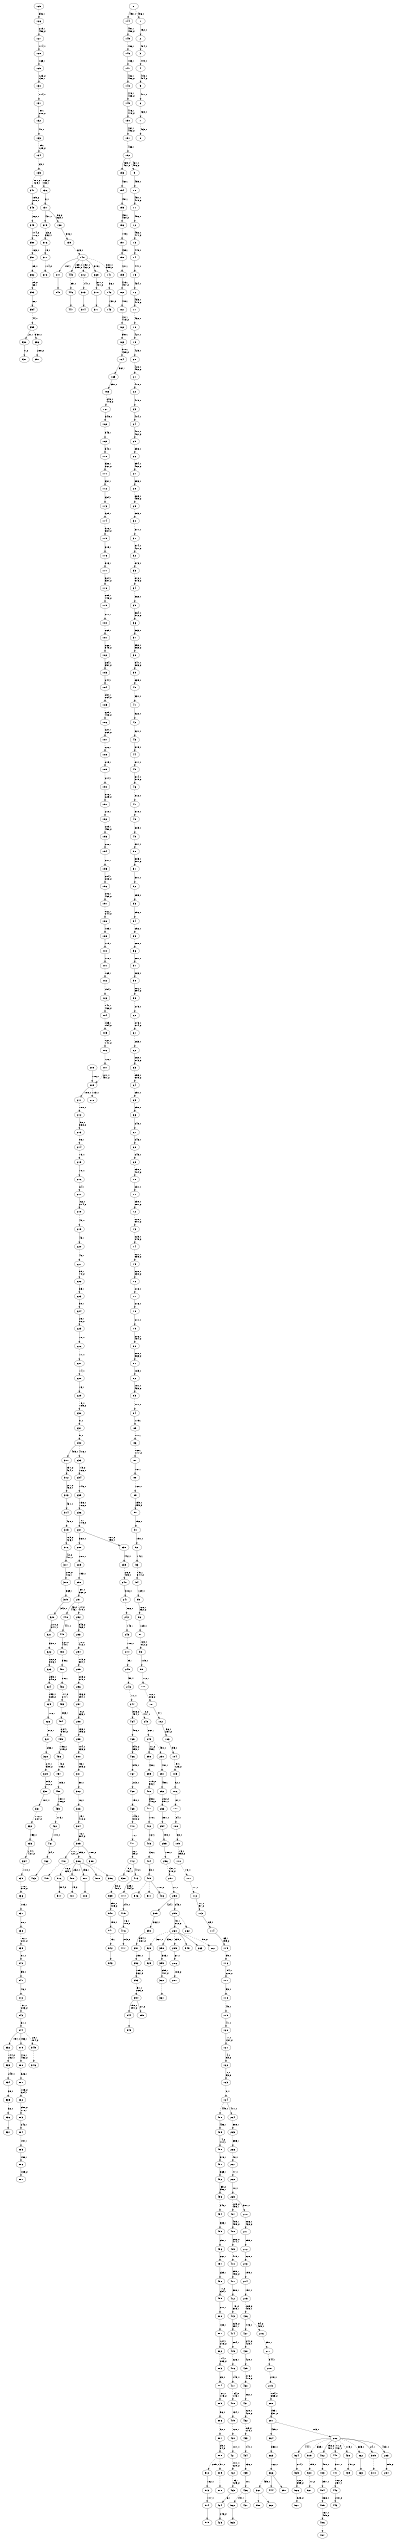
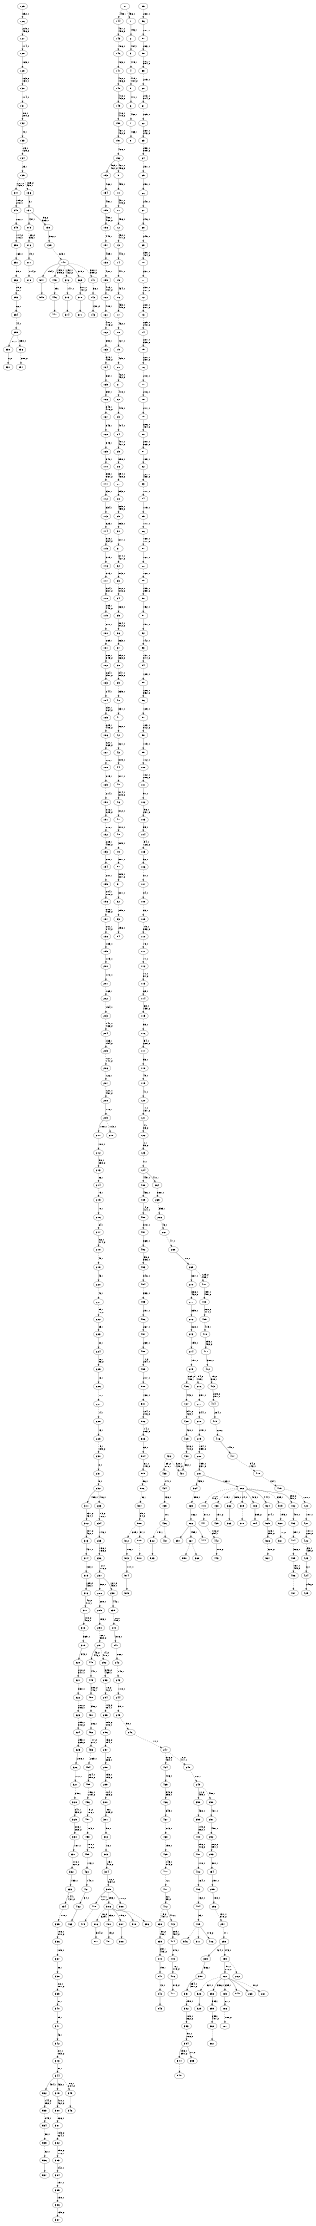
edge "54" -> "55": removed, label "292,1"
edge "207" -> "209": now "207" -> "208"
edge "426" -> "276": now "275" -> "276"
edge "431" -> "432": reversed
